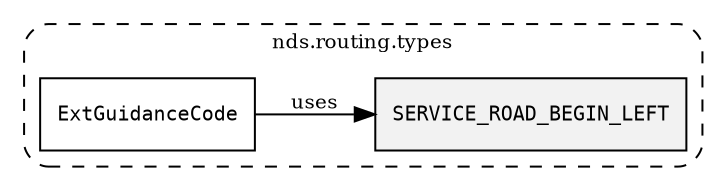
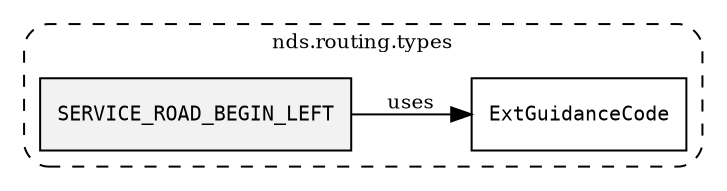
edge "ExtGuidanceCode" -> "SERVICE_ROAD_BEGIN_LEFT": reversed
